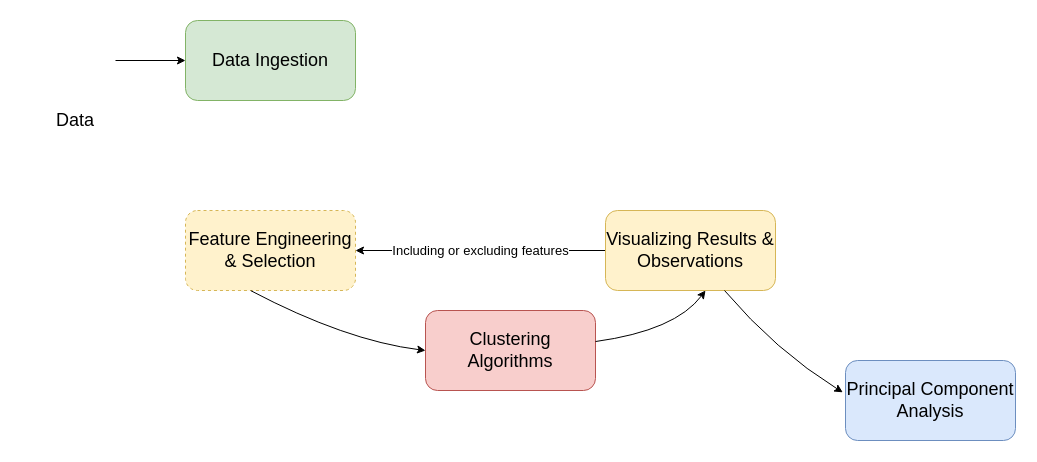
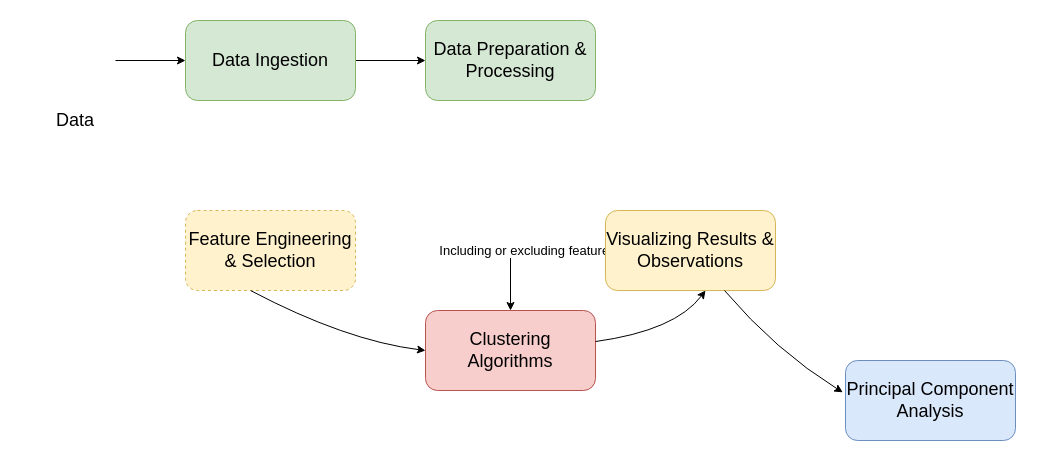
edge "Data Ingestion" -> "Data Preparation & Processing": added
node "Data Preparation & Processing": added
edge "Visualizing Results & Observations" -> "Feature Engineering & Selection": now "Visualizing Results & Observations" -> "Clustering Algorithms"
